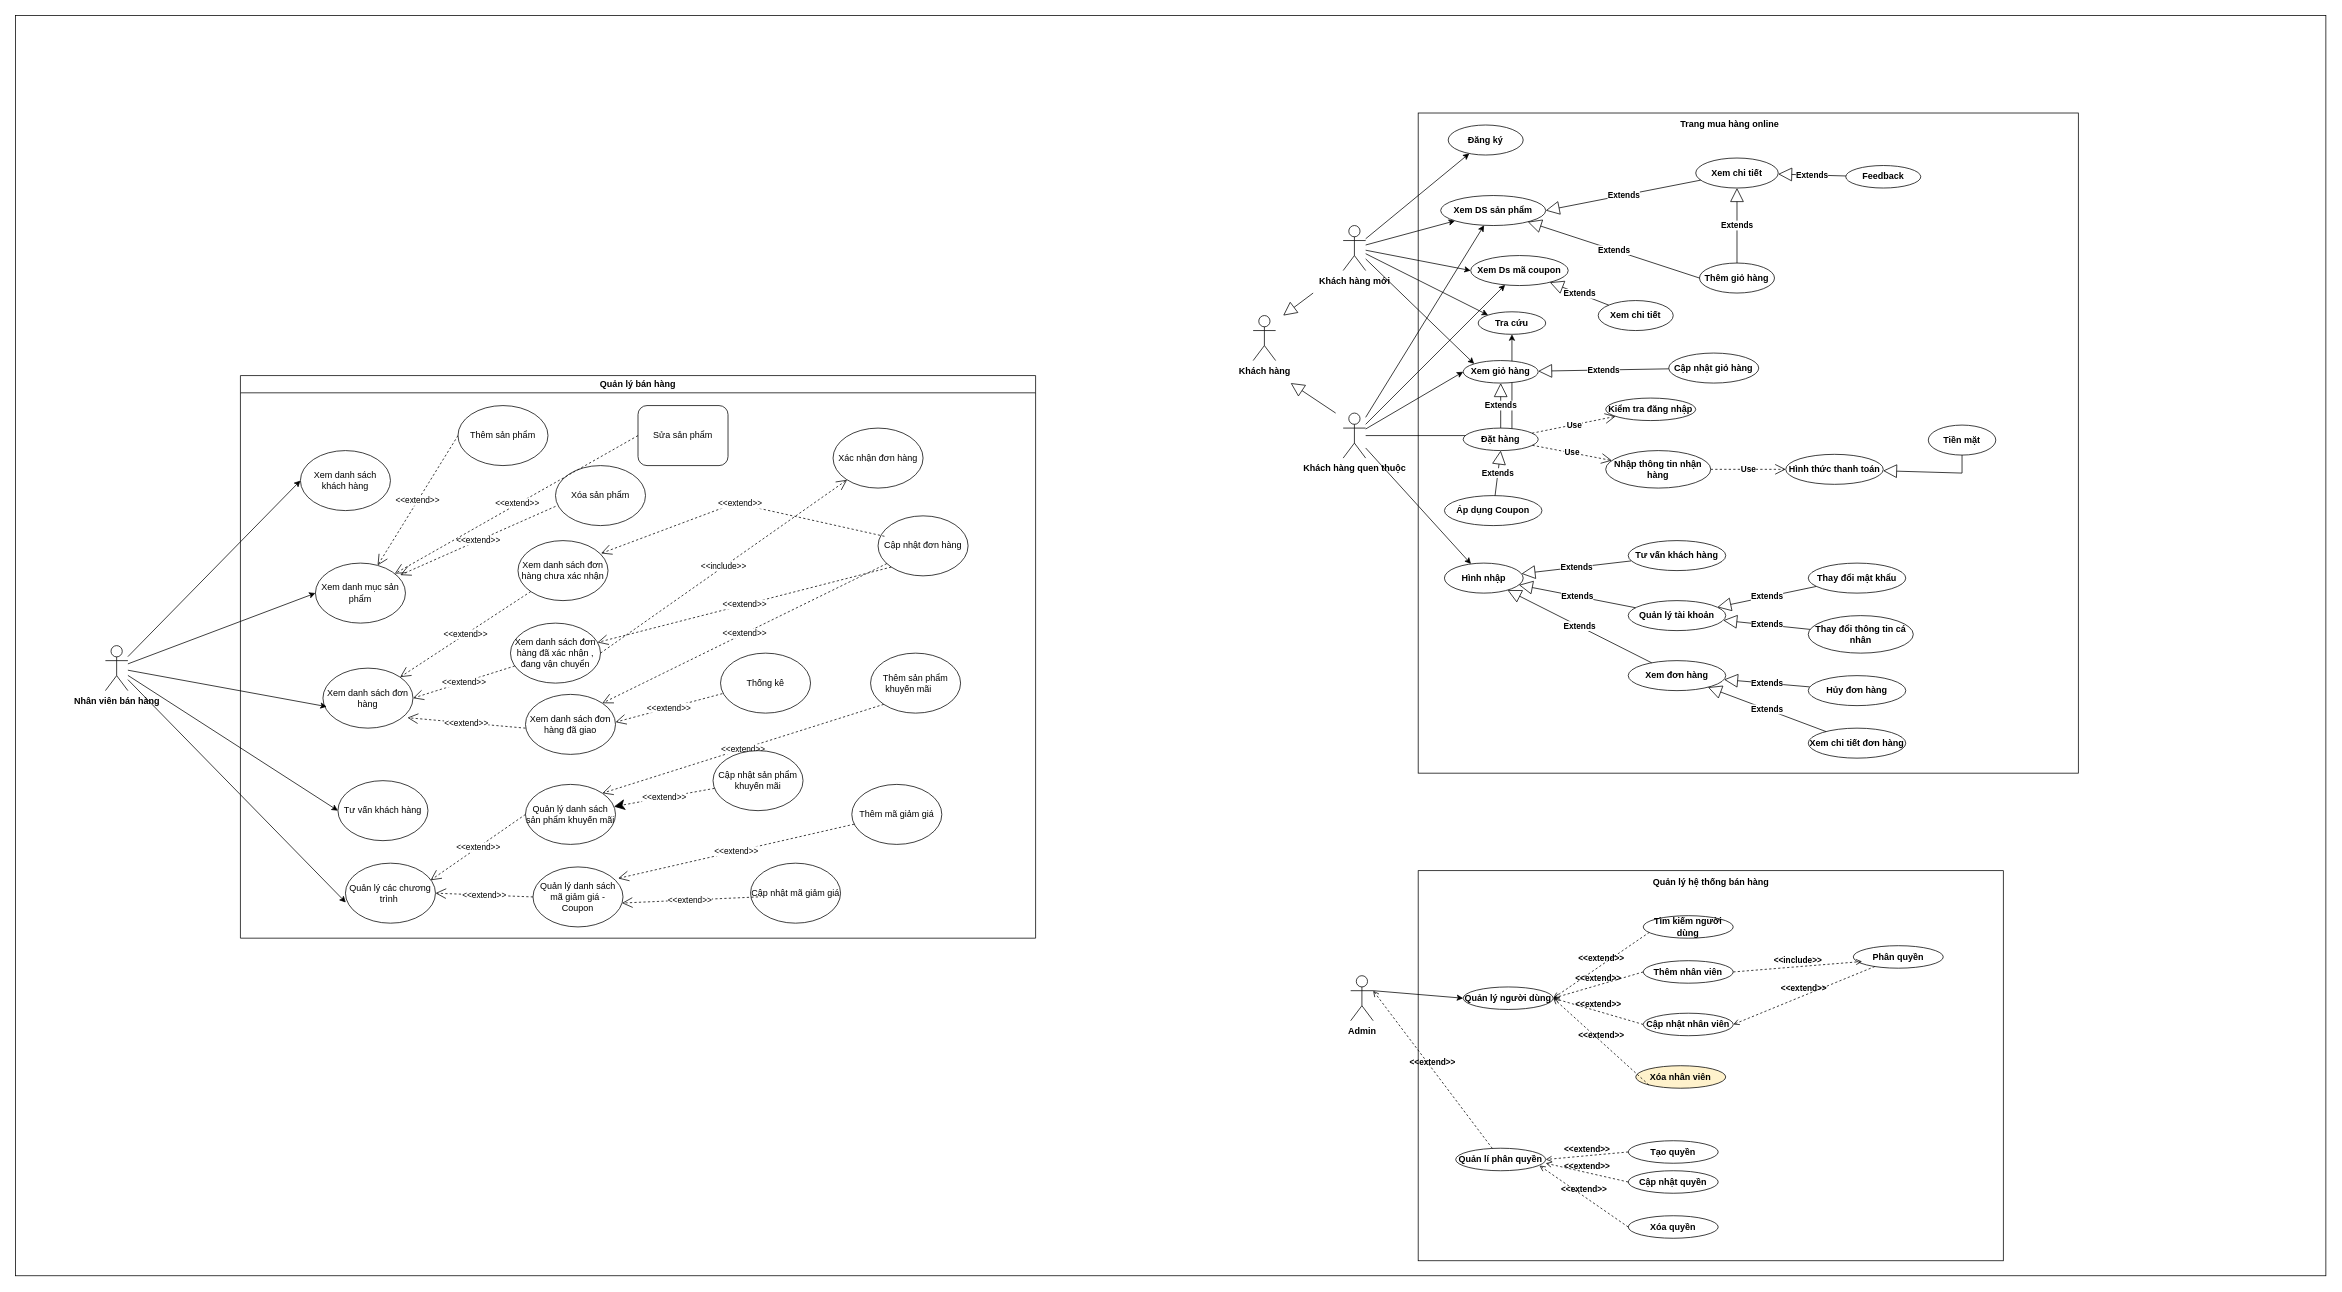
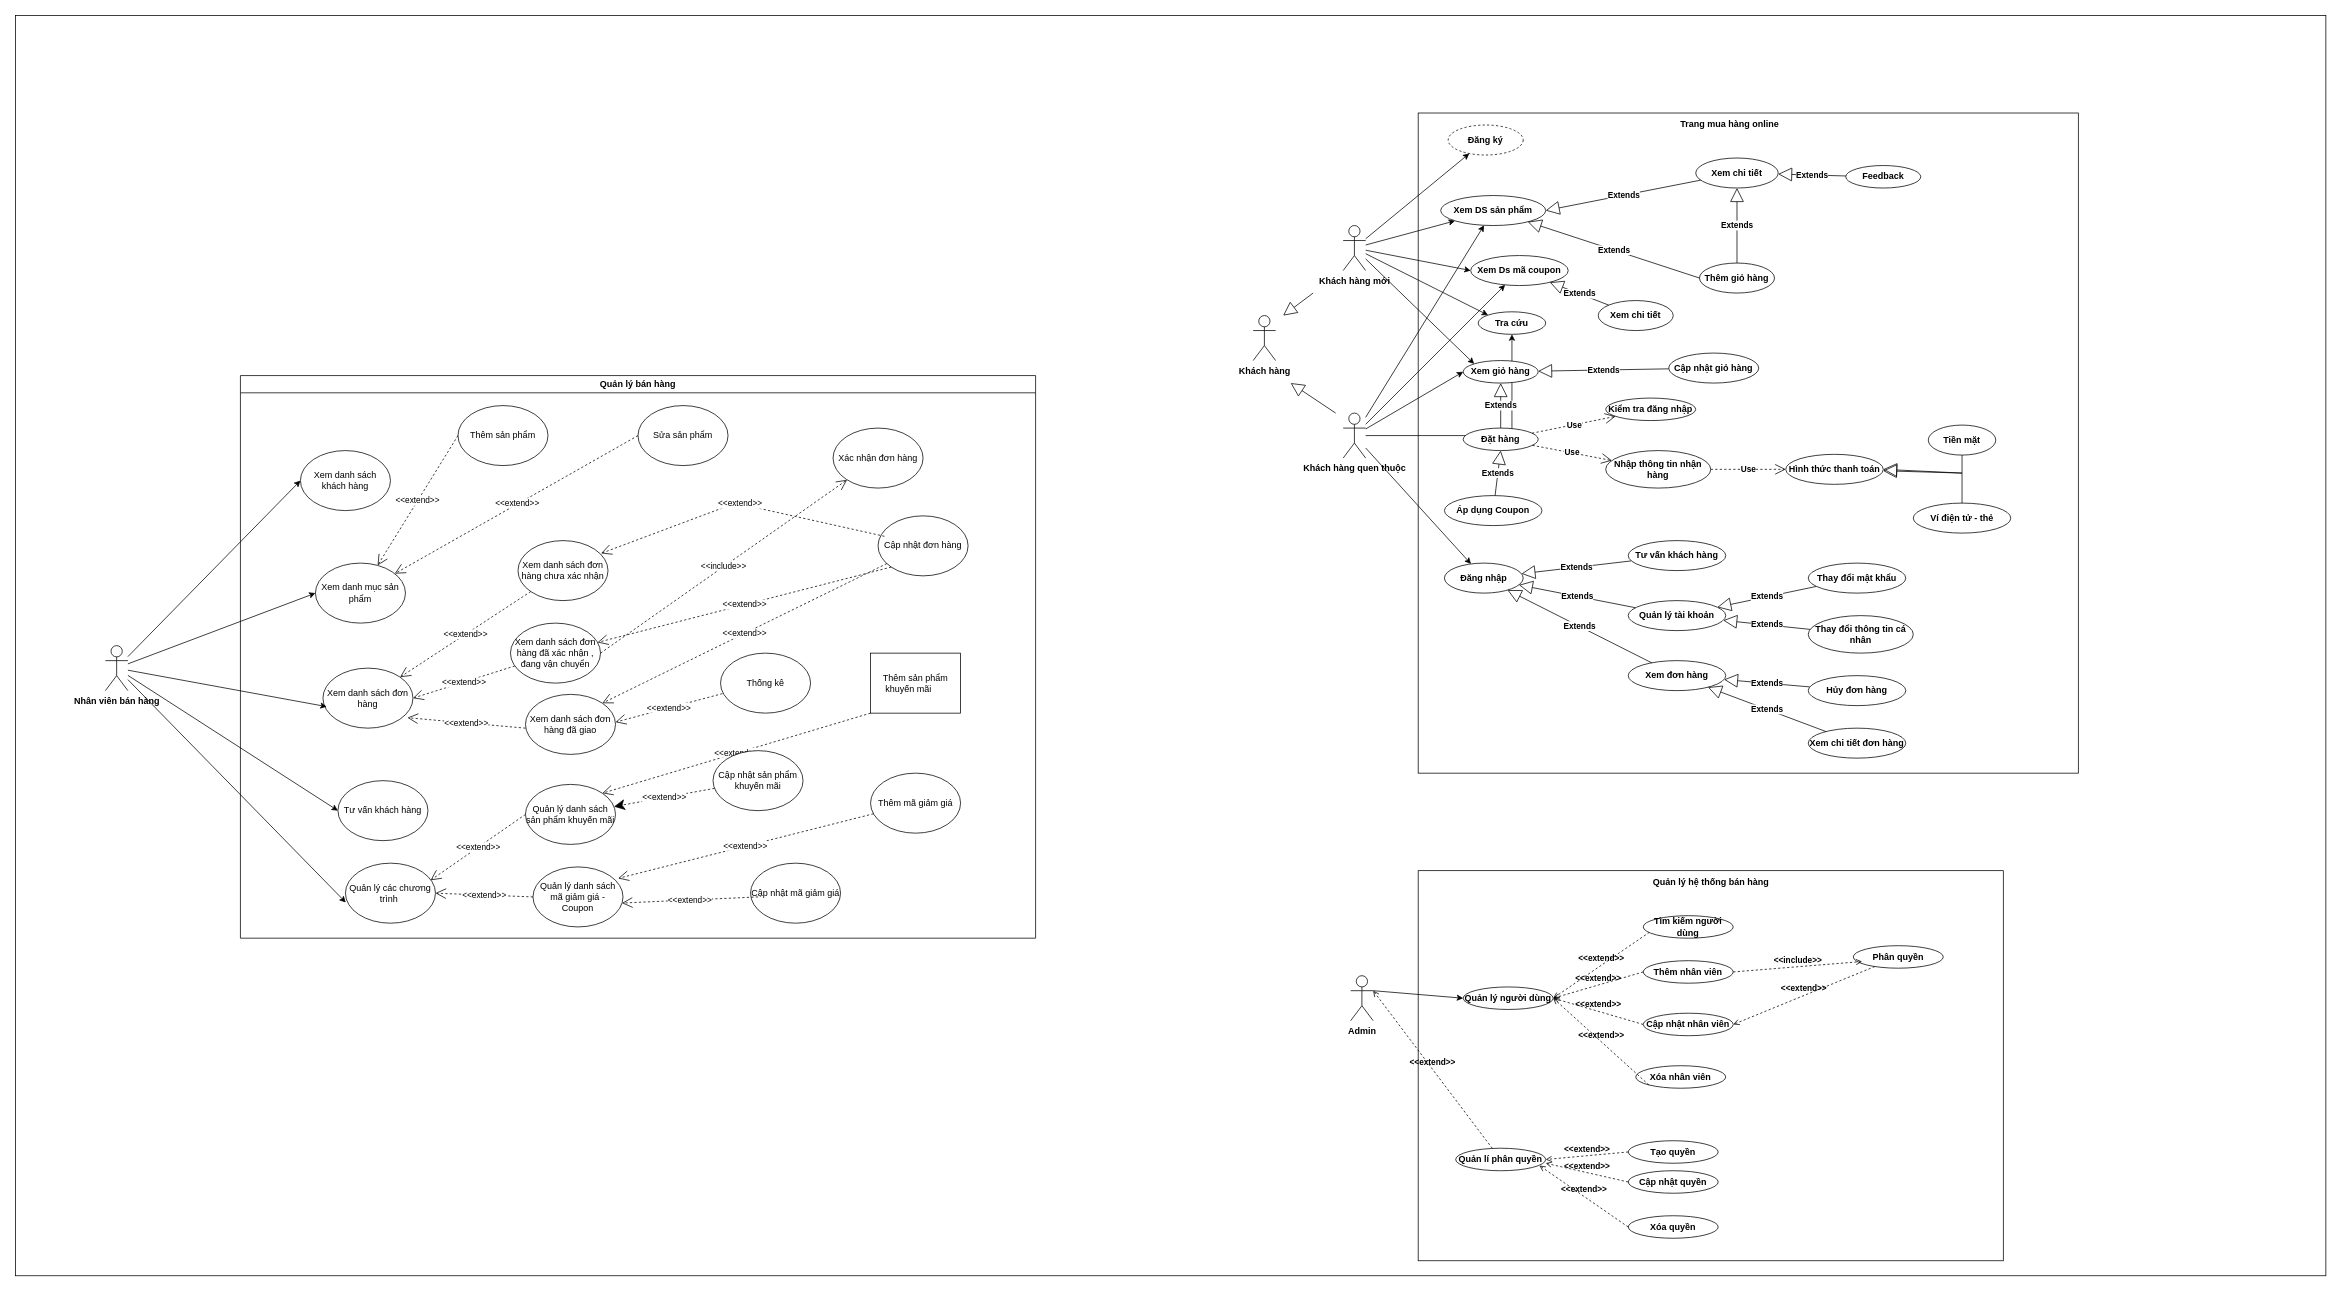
node "Đăng ký": style solid -> dashed
node "Sửa sản phẩm": shape rounded rectangle -> ellipse
edge "Ví điện tử - thẻ" -> "Hình thức thanh toán": added
node "Xóa sản phẩm": removed
node "Ví điện tử - thẻ": added
edge "Xóa sản phẩm" -> "Xem danh mục sản phẩm": removed, label "<<extend>>"
node "Hình nhập": label "Hình nhập" -> "Đăng nhập"
node "Thêm sản phẩm khuyến mãi": shape ellipse -> rectangle
node "Thêm mã giảm giá": moved (897, 814) -> (915, 803)
node "Xóa nhân viên": fillcolor #fff2cc -> #ffffff
